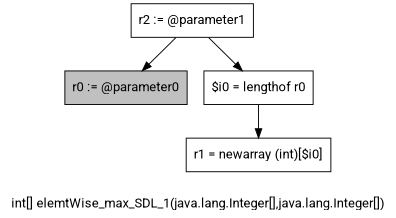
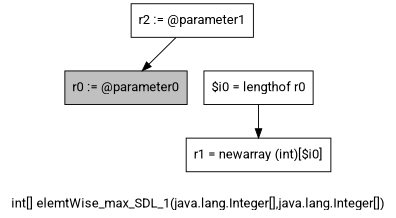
edge "r2 := @parameter1" -> "$i0 = lengthof r0": removed
